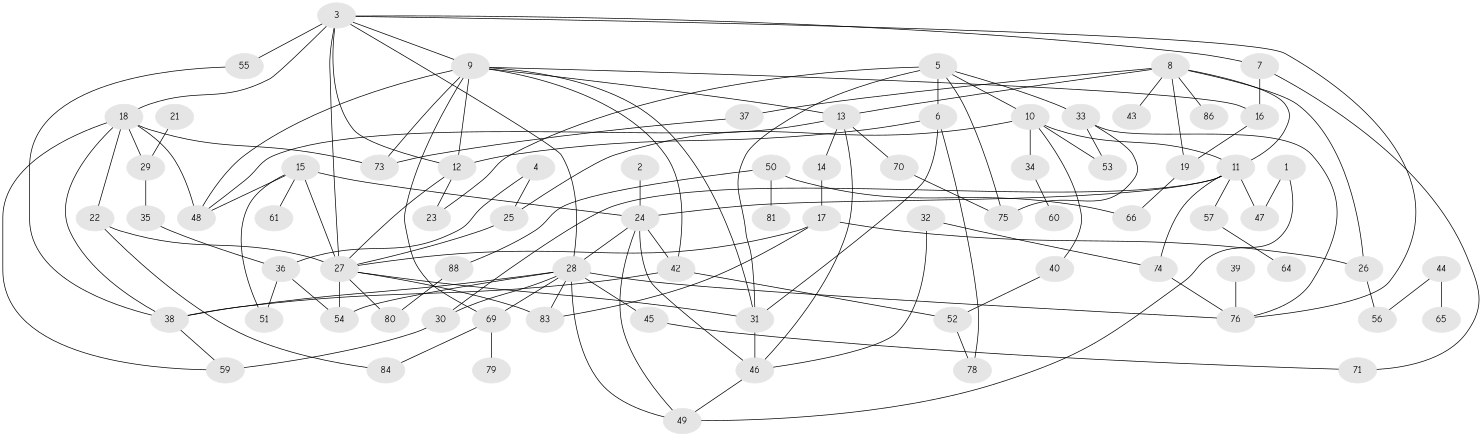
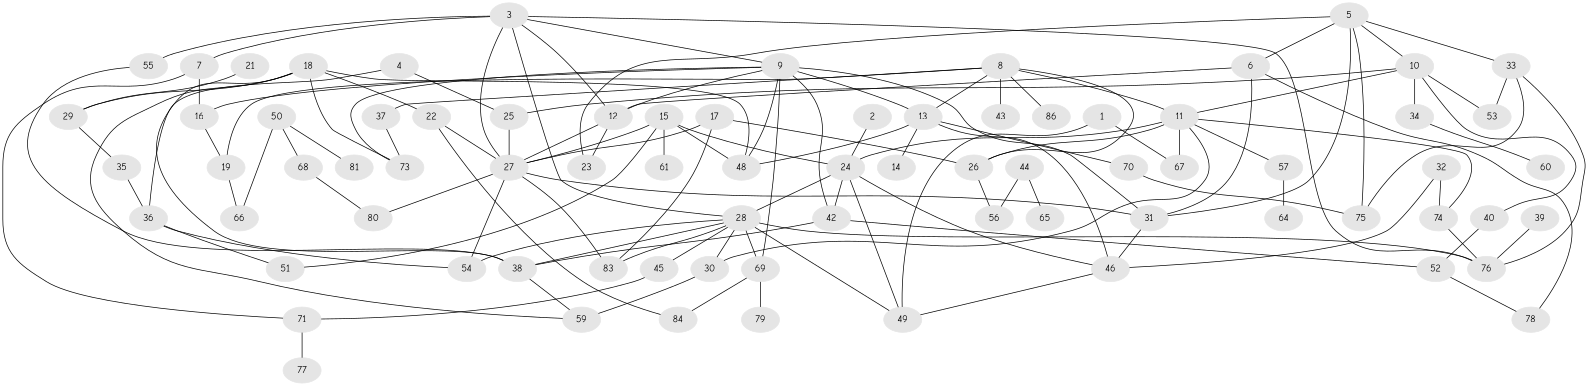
edge "3" -- "18": removed
edge "11" -- "26": added
edge "14" -- "17": removed
node "47": label "47" -> "67"
node "88": label "88" -> "68"
node "77": added
